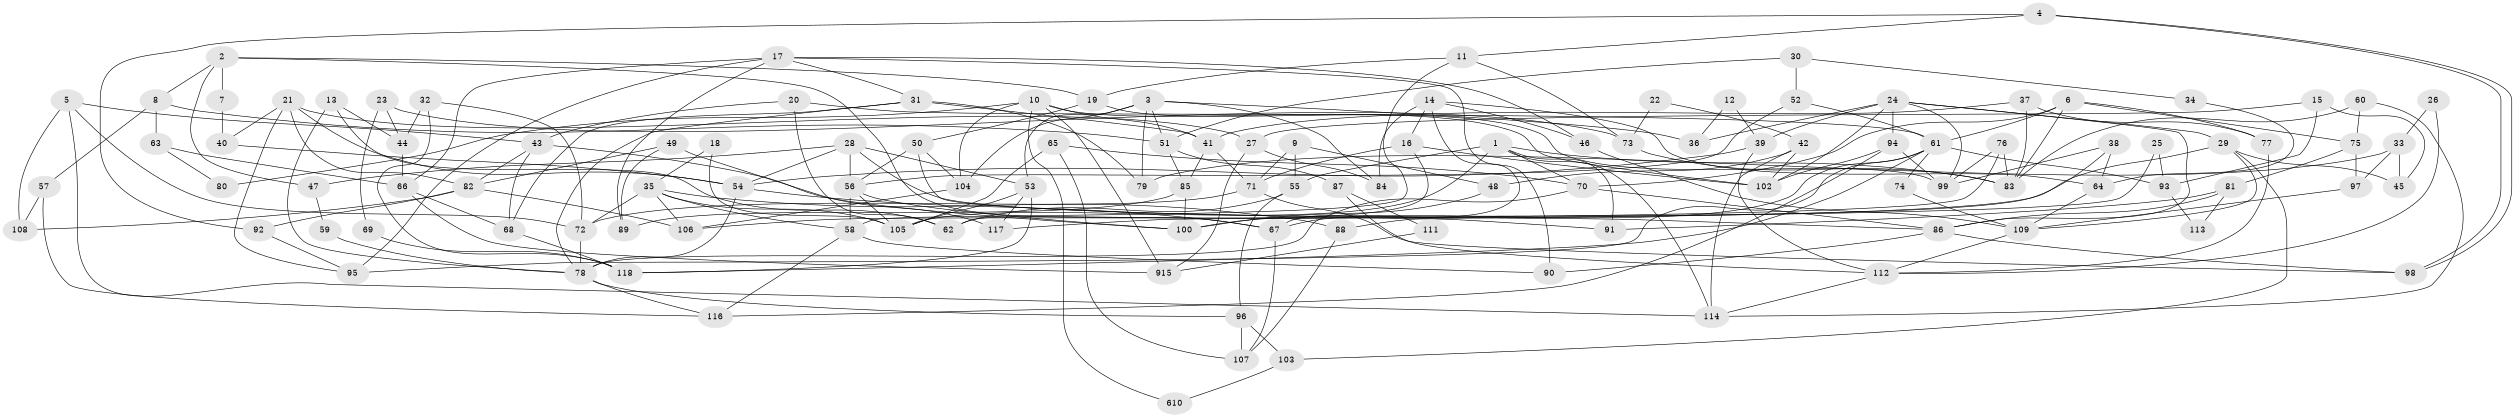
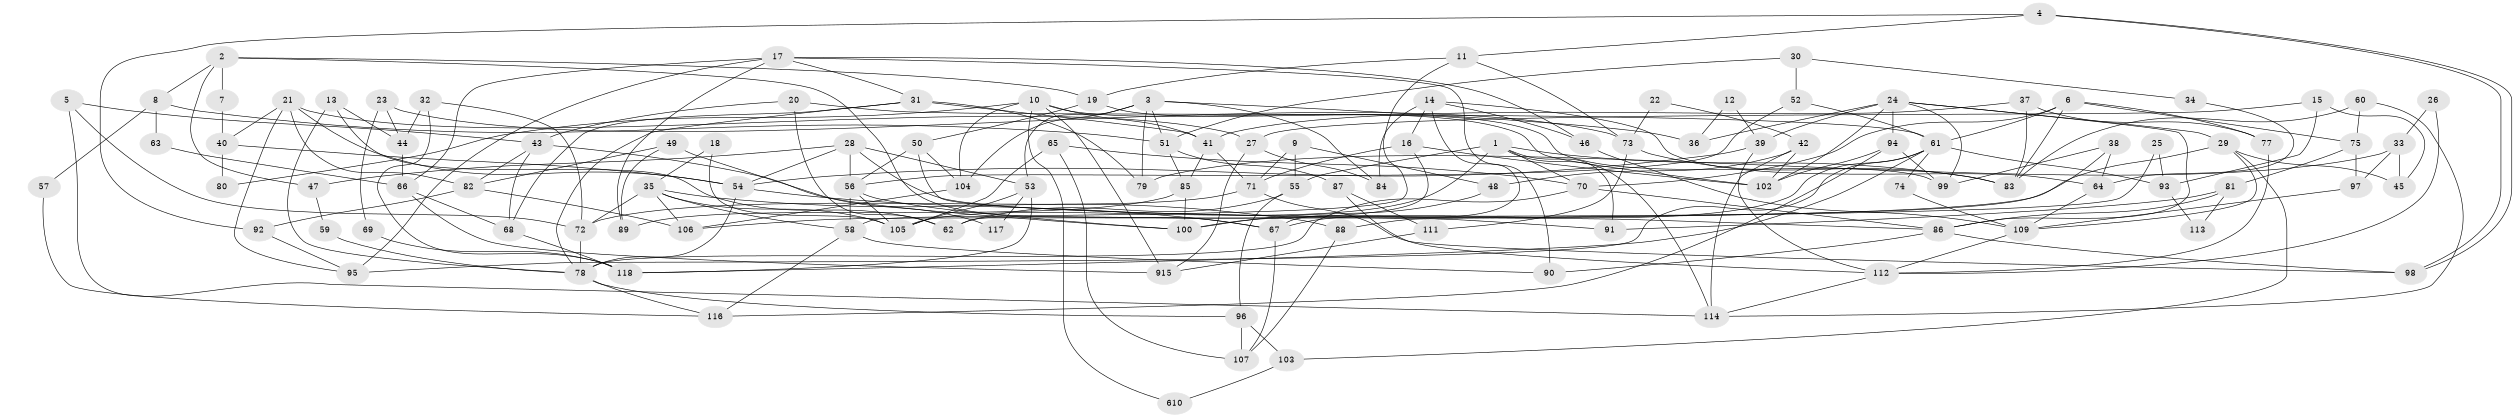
node "76": removed
edge "63" -- "80": now "40" -- "80"
edge "73" -- "111": added
node "108": removed
